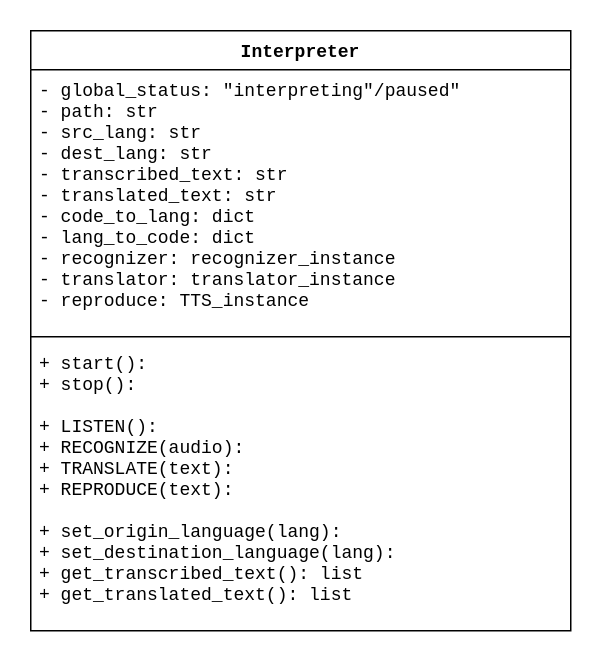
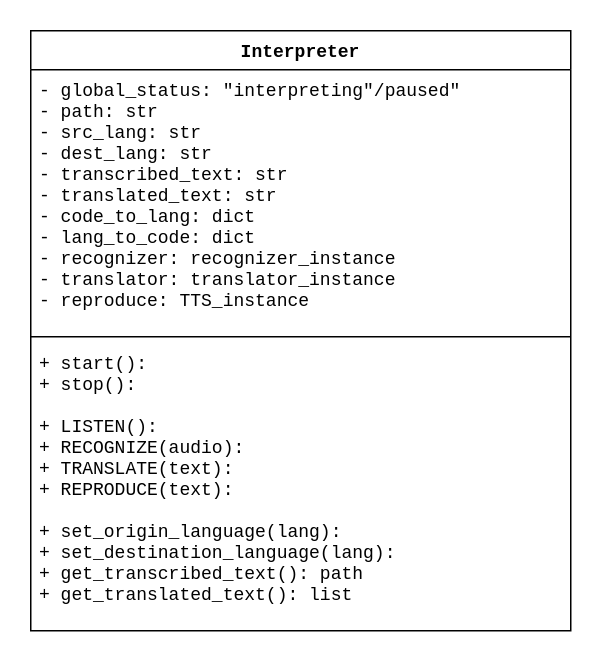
node "+ start(): + stop(): + LISTEN(): + RECOGNIZE(audio): + TRANSLATE(text): + REPRODUCE(text): + set_origin_language(lang): + set_destination_language(lang): + get_transcribed_text(): list + get_translated_text(): list": label "+ start(): + stop(): + LISTEN(): + RECOGNIZE(audio): + TRANSLATE(text): + REPRODUCE(text): + set_origin_language(lang): + set_destination_language(lang): + get_transcribed_text(): list + get_translated_text(): list" -> "+ start(): + stop(): + LISTEN(): + RECOGNIZE(audio): + TRANSLATE(text): + REPRODUCE(text): + set_origin_language(lang): + set_destination_language(lang): + get_transcribed_text(): path + get_translated_text(): list"
